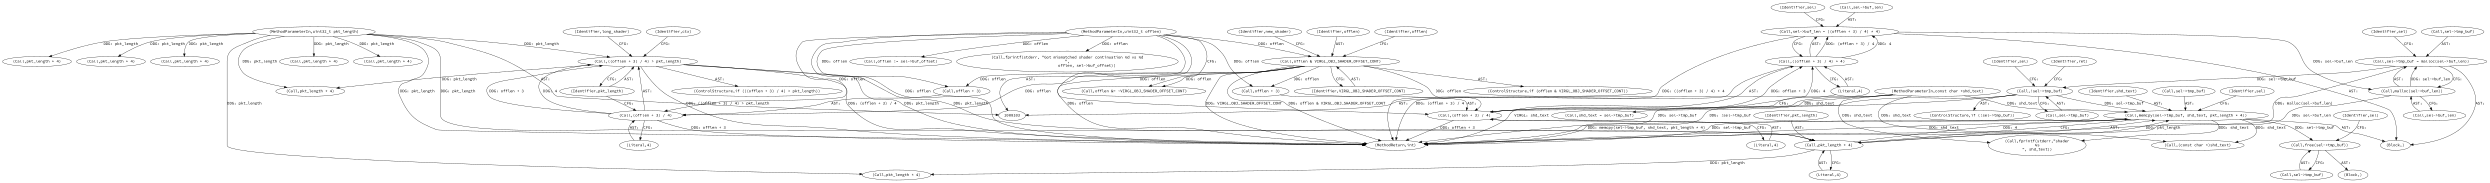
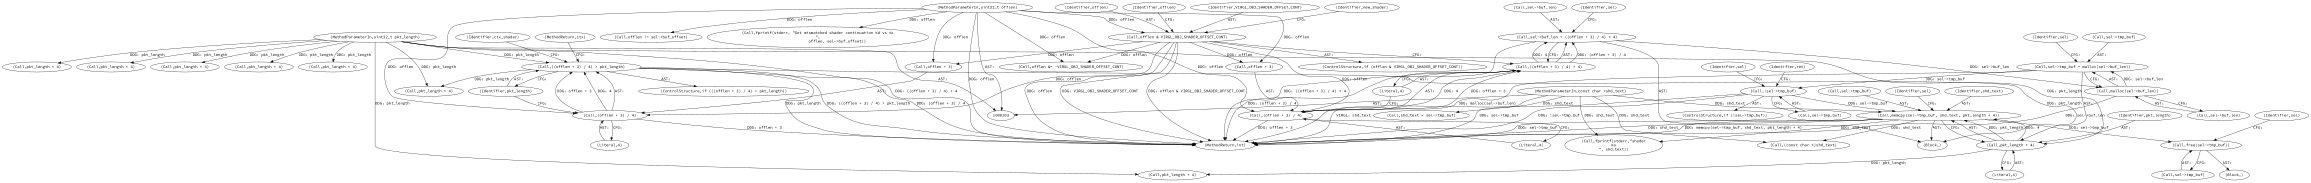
node "(Identifier,long_shader)": label "(Identifier,long_shader)" -> "(Identifier,ctx_shader)"
node "(Identifier,ctx)": label "(Identifier,ctx)" -> "(MethodReturn,ctx)"
edge "(MethodParameterIn,uint32_t offlen)" -> "(Call,offlen &= ~VIRGL_OBJ_SHADER_OFFSET_CONT)": label "CFG: " -> "DDG: offlen"
edge "(Call,offlen & VIRGL_OBJ_SHADER_OFFSET_CONT)" -> "(Identifier,VIRGL_OBJ_SHADER_OFFSET_CONT)": now "(Call,offlen & VIRGL_OBJ_SHADER_OFFSET_CONT)" -> "(Call,((offlen + 3) / 4) * 4)"
edge "(MethodParameterIn,uint32_t pkt_length)" -> "(MethodReturn,int)": label "DDG: pkt_length" -> "DDG: ((offlen + 3) / 4) * 4"
